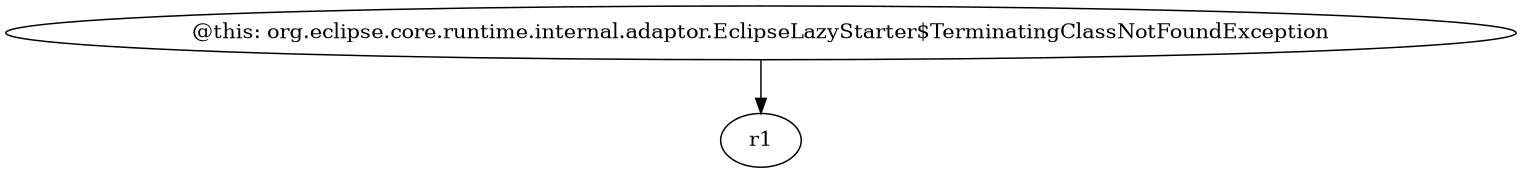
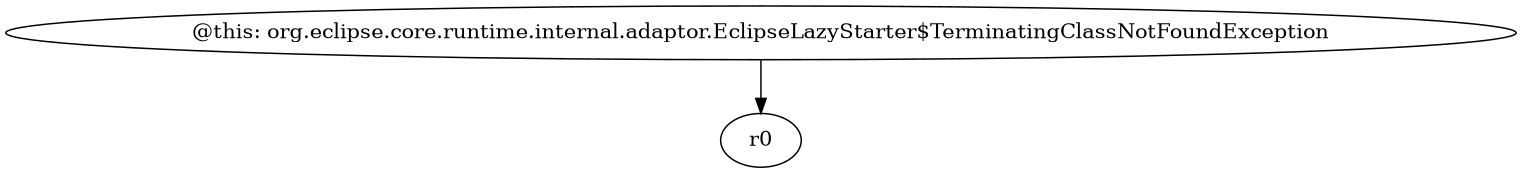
node "r1": label "r1" -> "r0"
